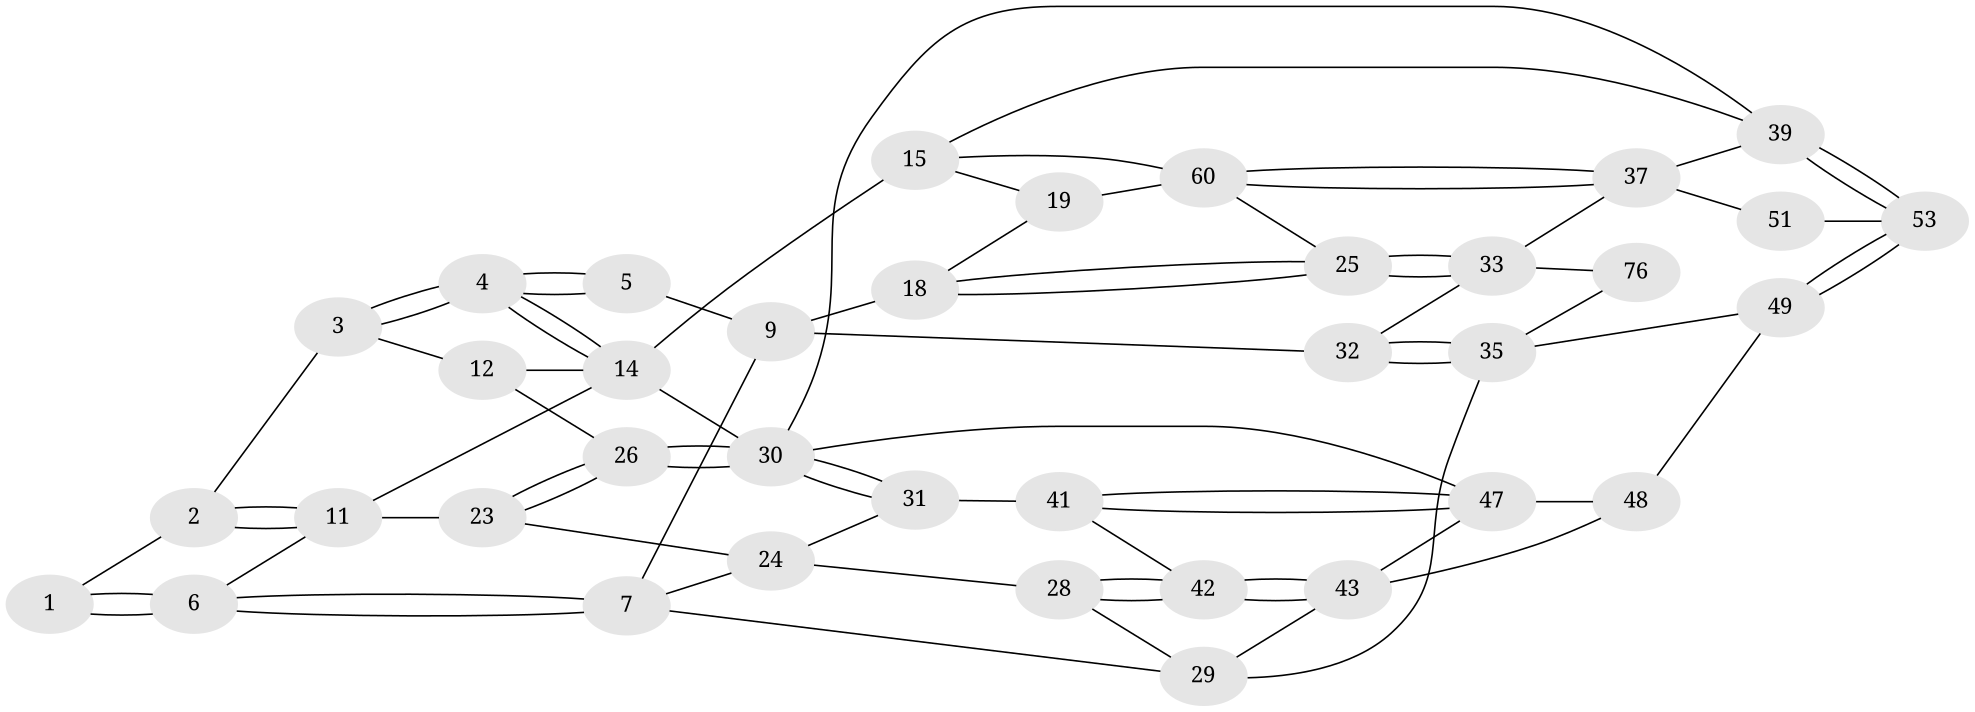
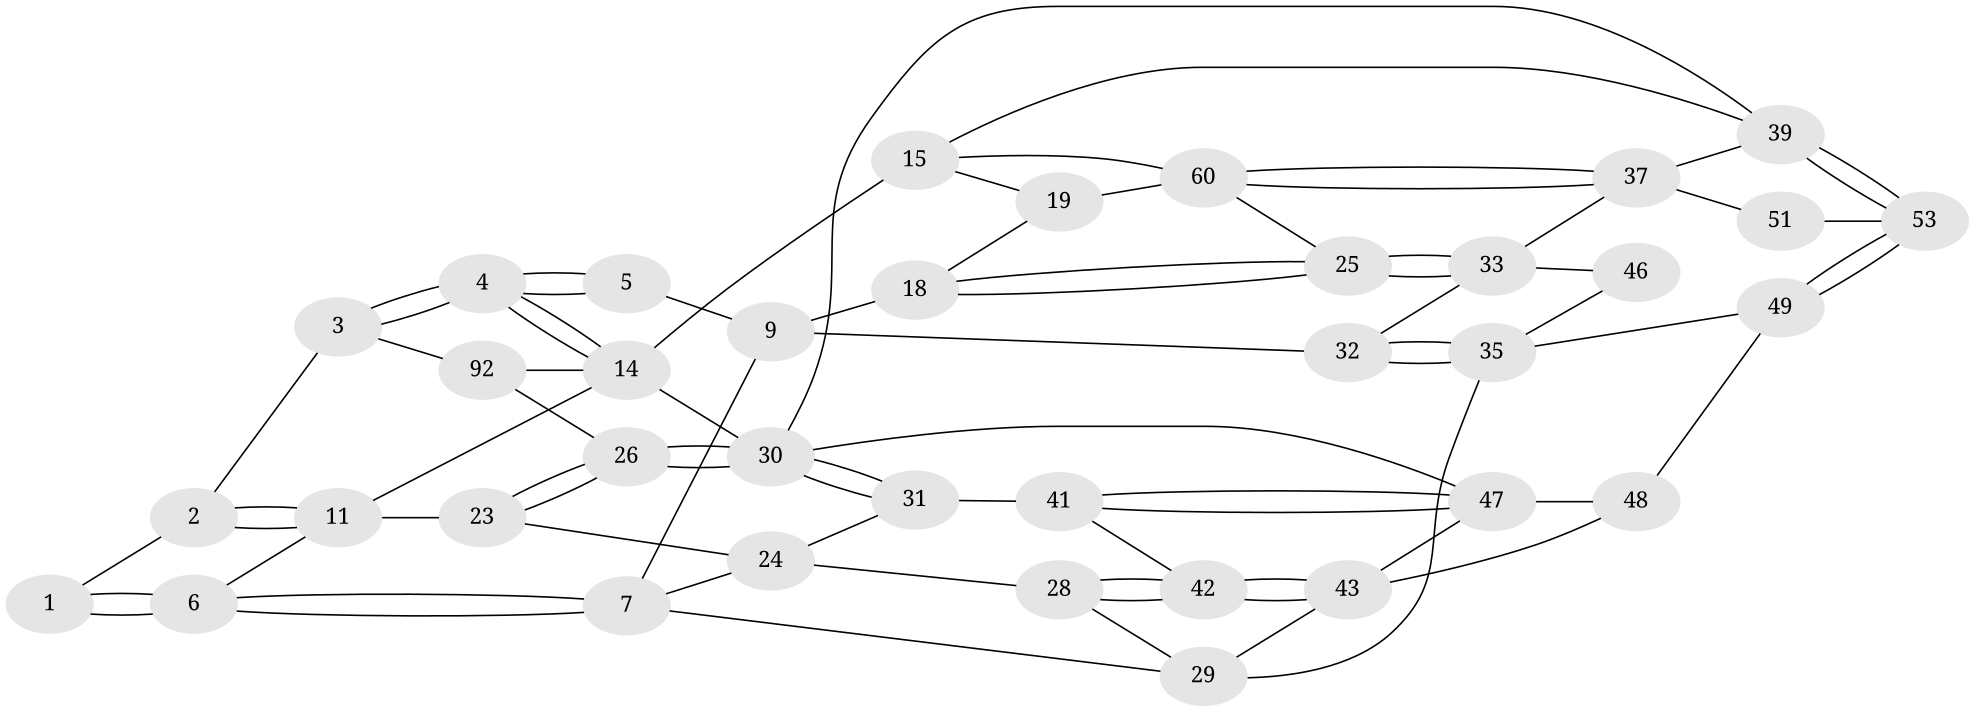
node "76": label "76" -> "46"
node "12": label "12" -> "92"
